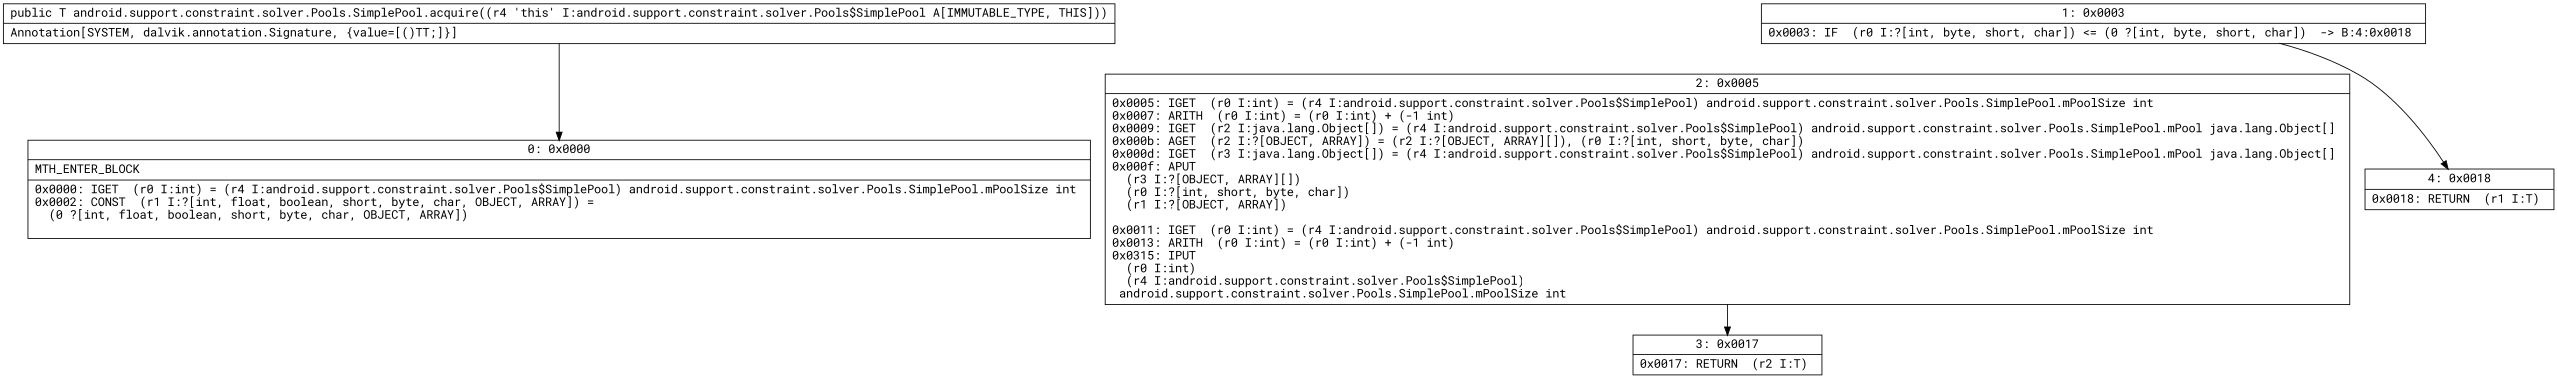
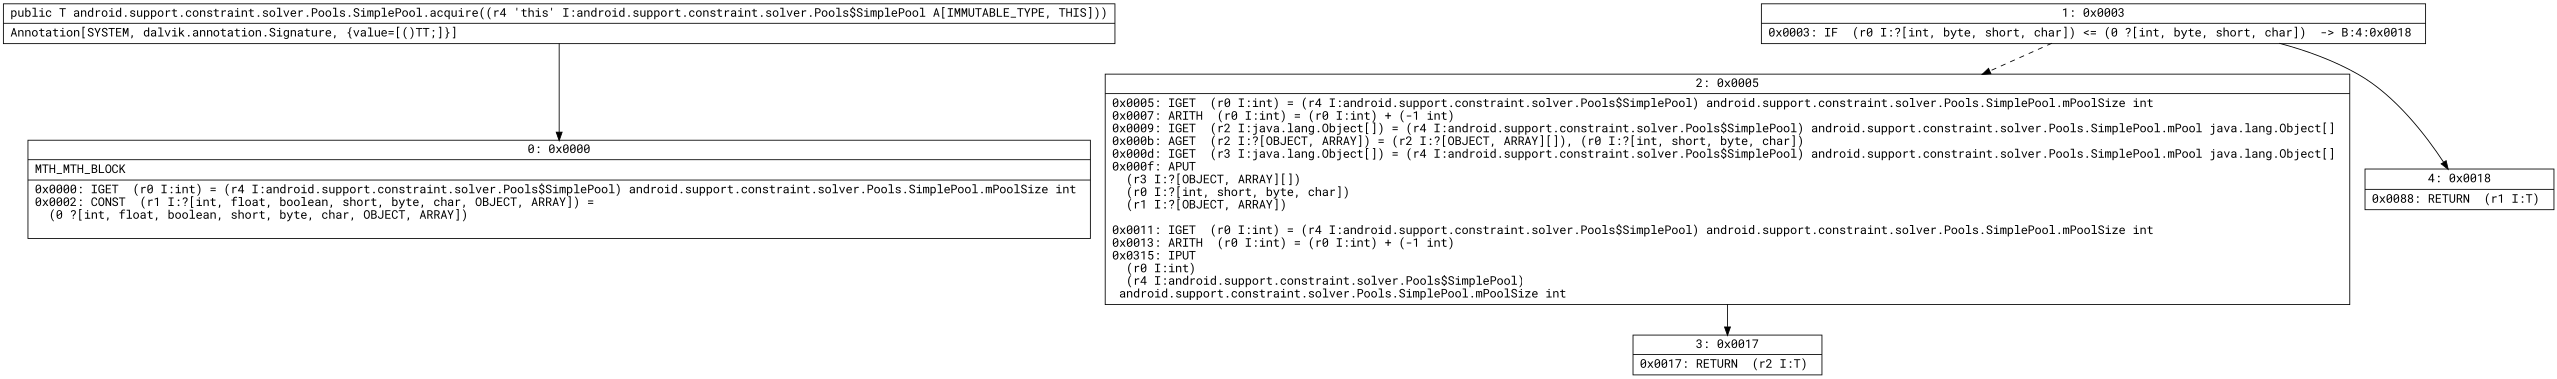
edge "1: 0x0003" -> "2: 0x0005": added
node "0: 0x0000": text "MTH_ENTER_BLOCK" -> "MTH_MTH_BLOCK"
node "4: 0x0018": text "0x0018: RETURN  (r1 I:T)" -> "0x0088: RETURN  (r1 I:T)"
